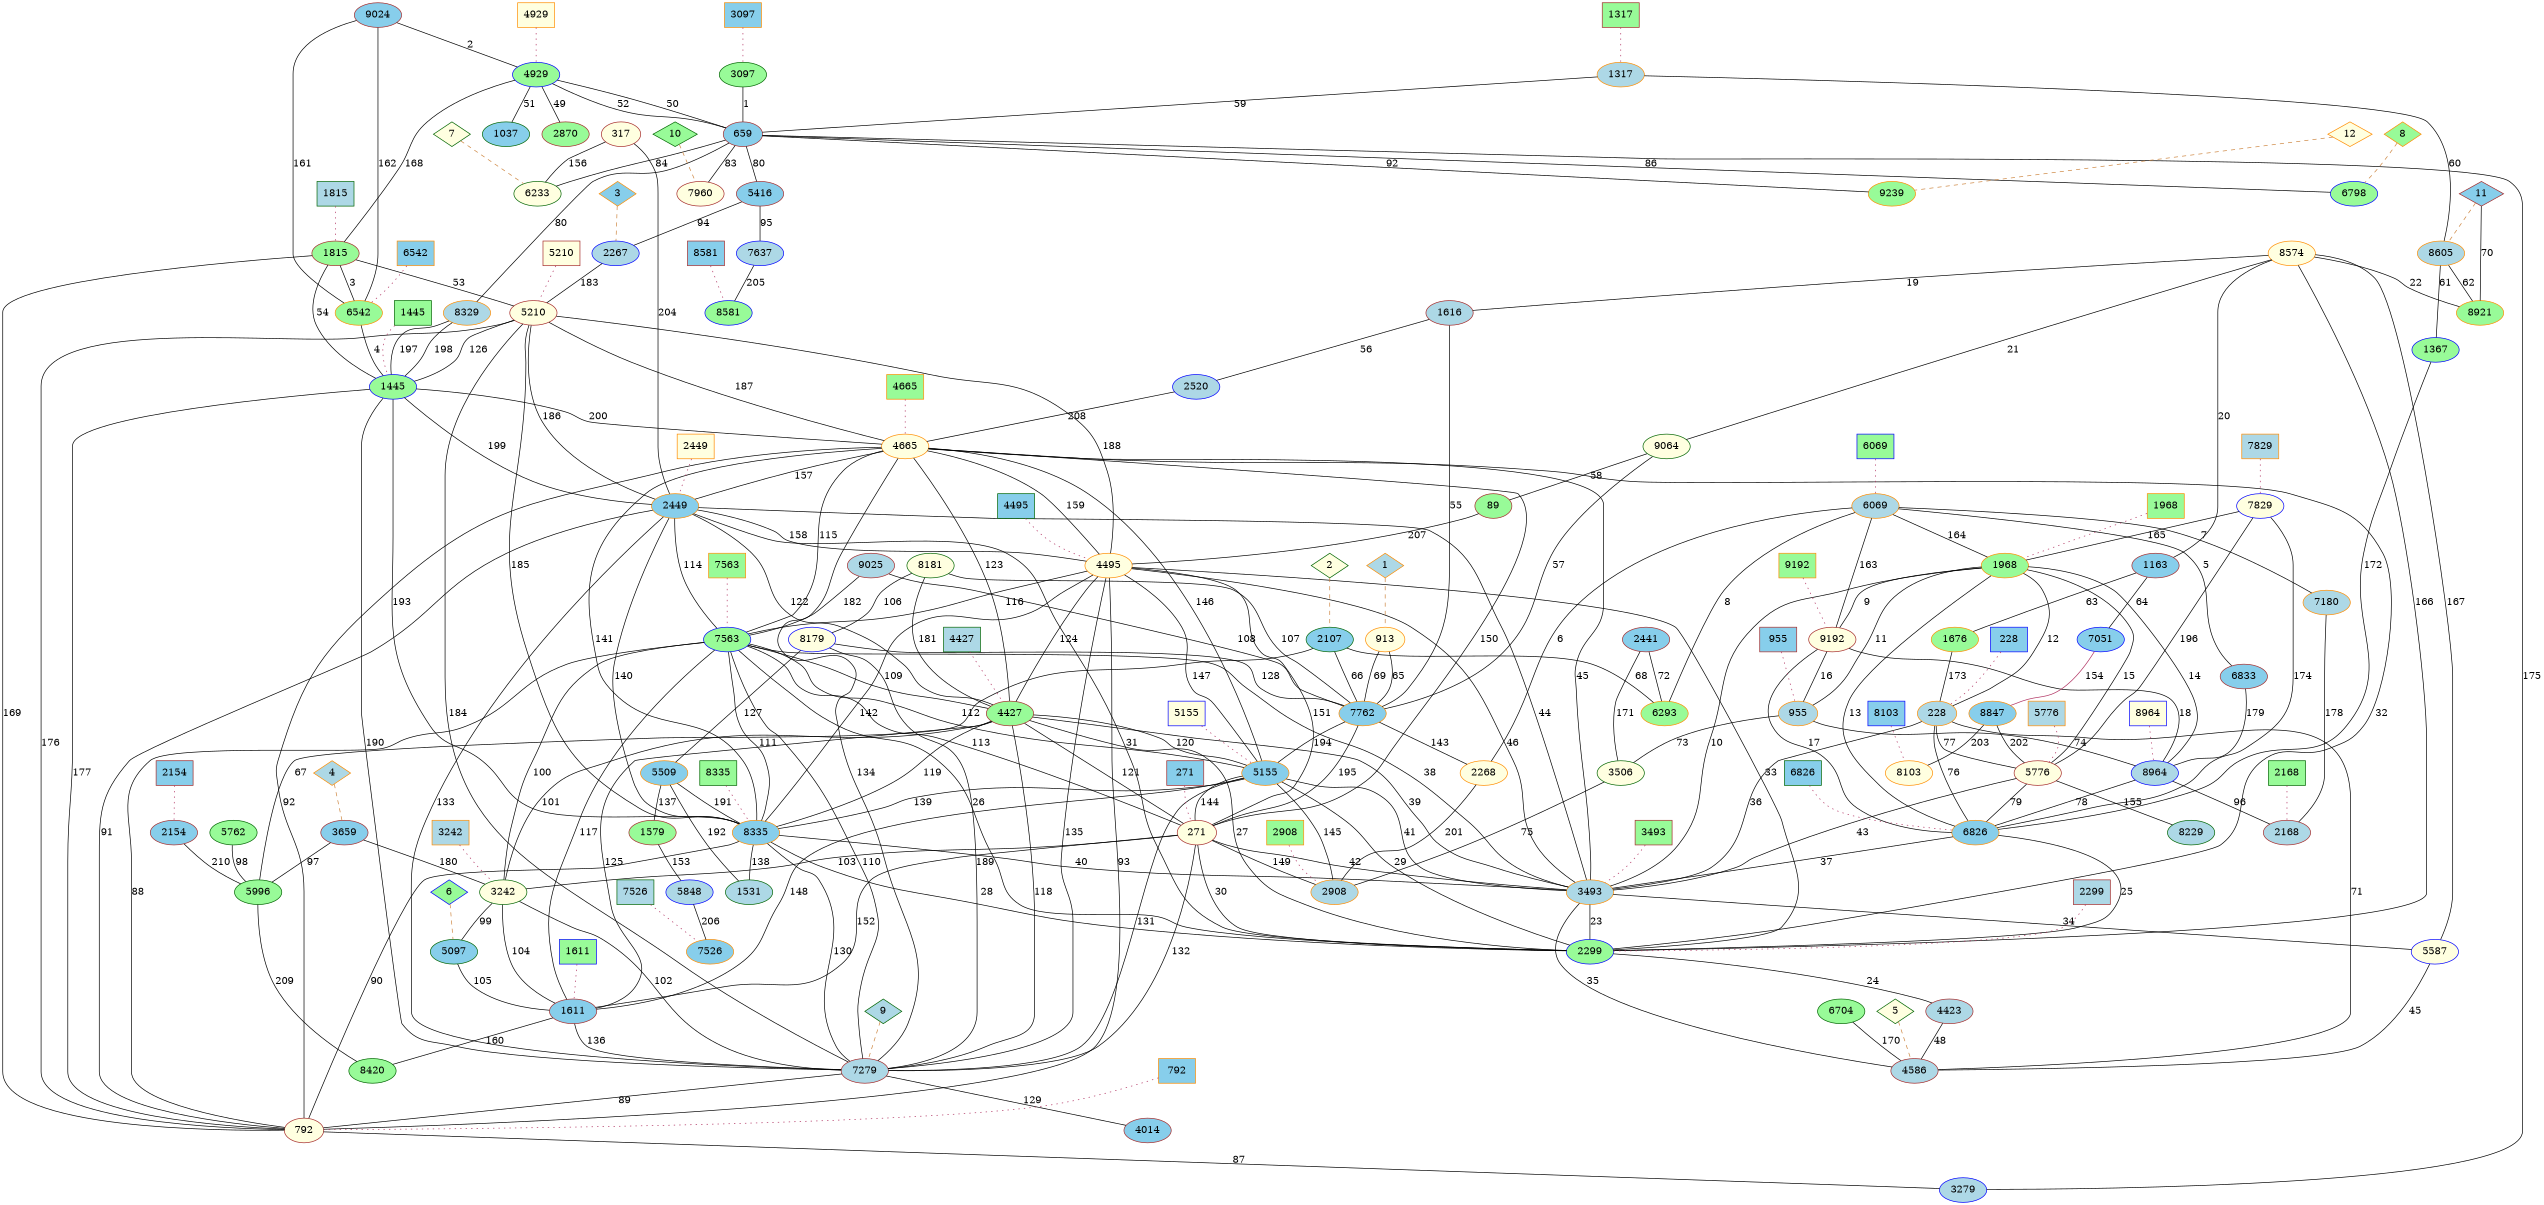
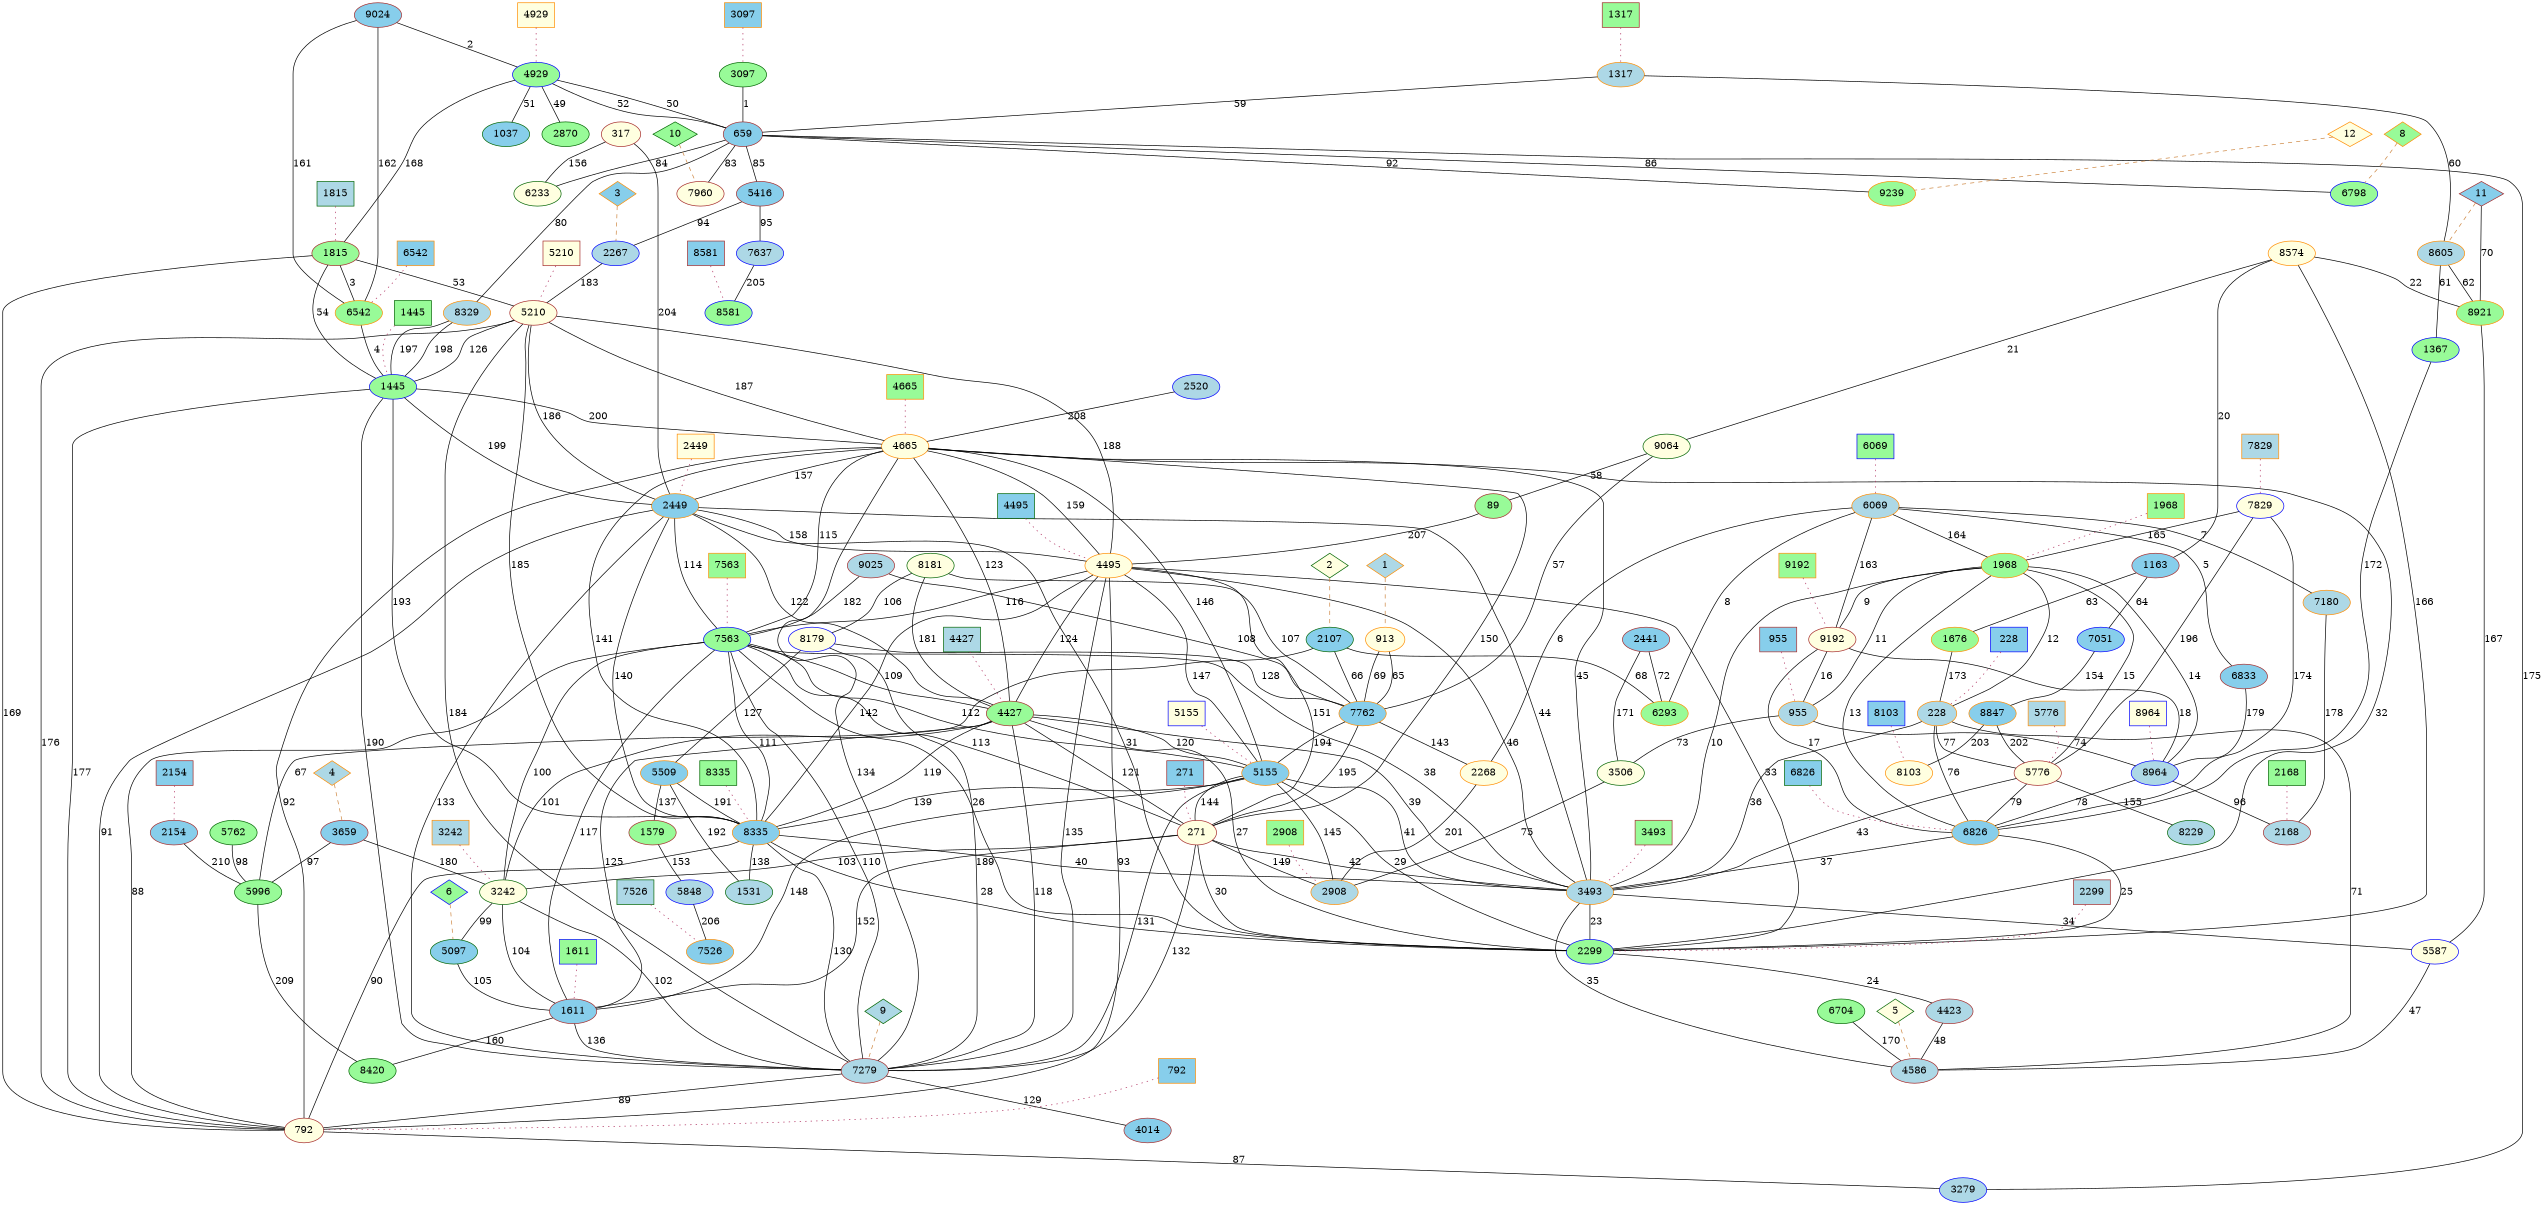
node "7": removed
node "2870": color brown -> darkgreen
edge "659" -- "5416": label "80" -> "85"
node "1616": removed
edge "8574" -- "5587": now "8921" -- "5587"
edge "7051" -- "8847": color maroon -> black
edge "5587" -- "4586": label "45" -> "47"
